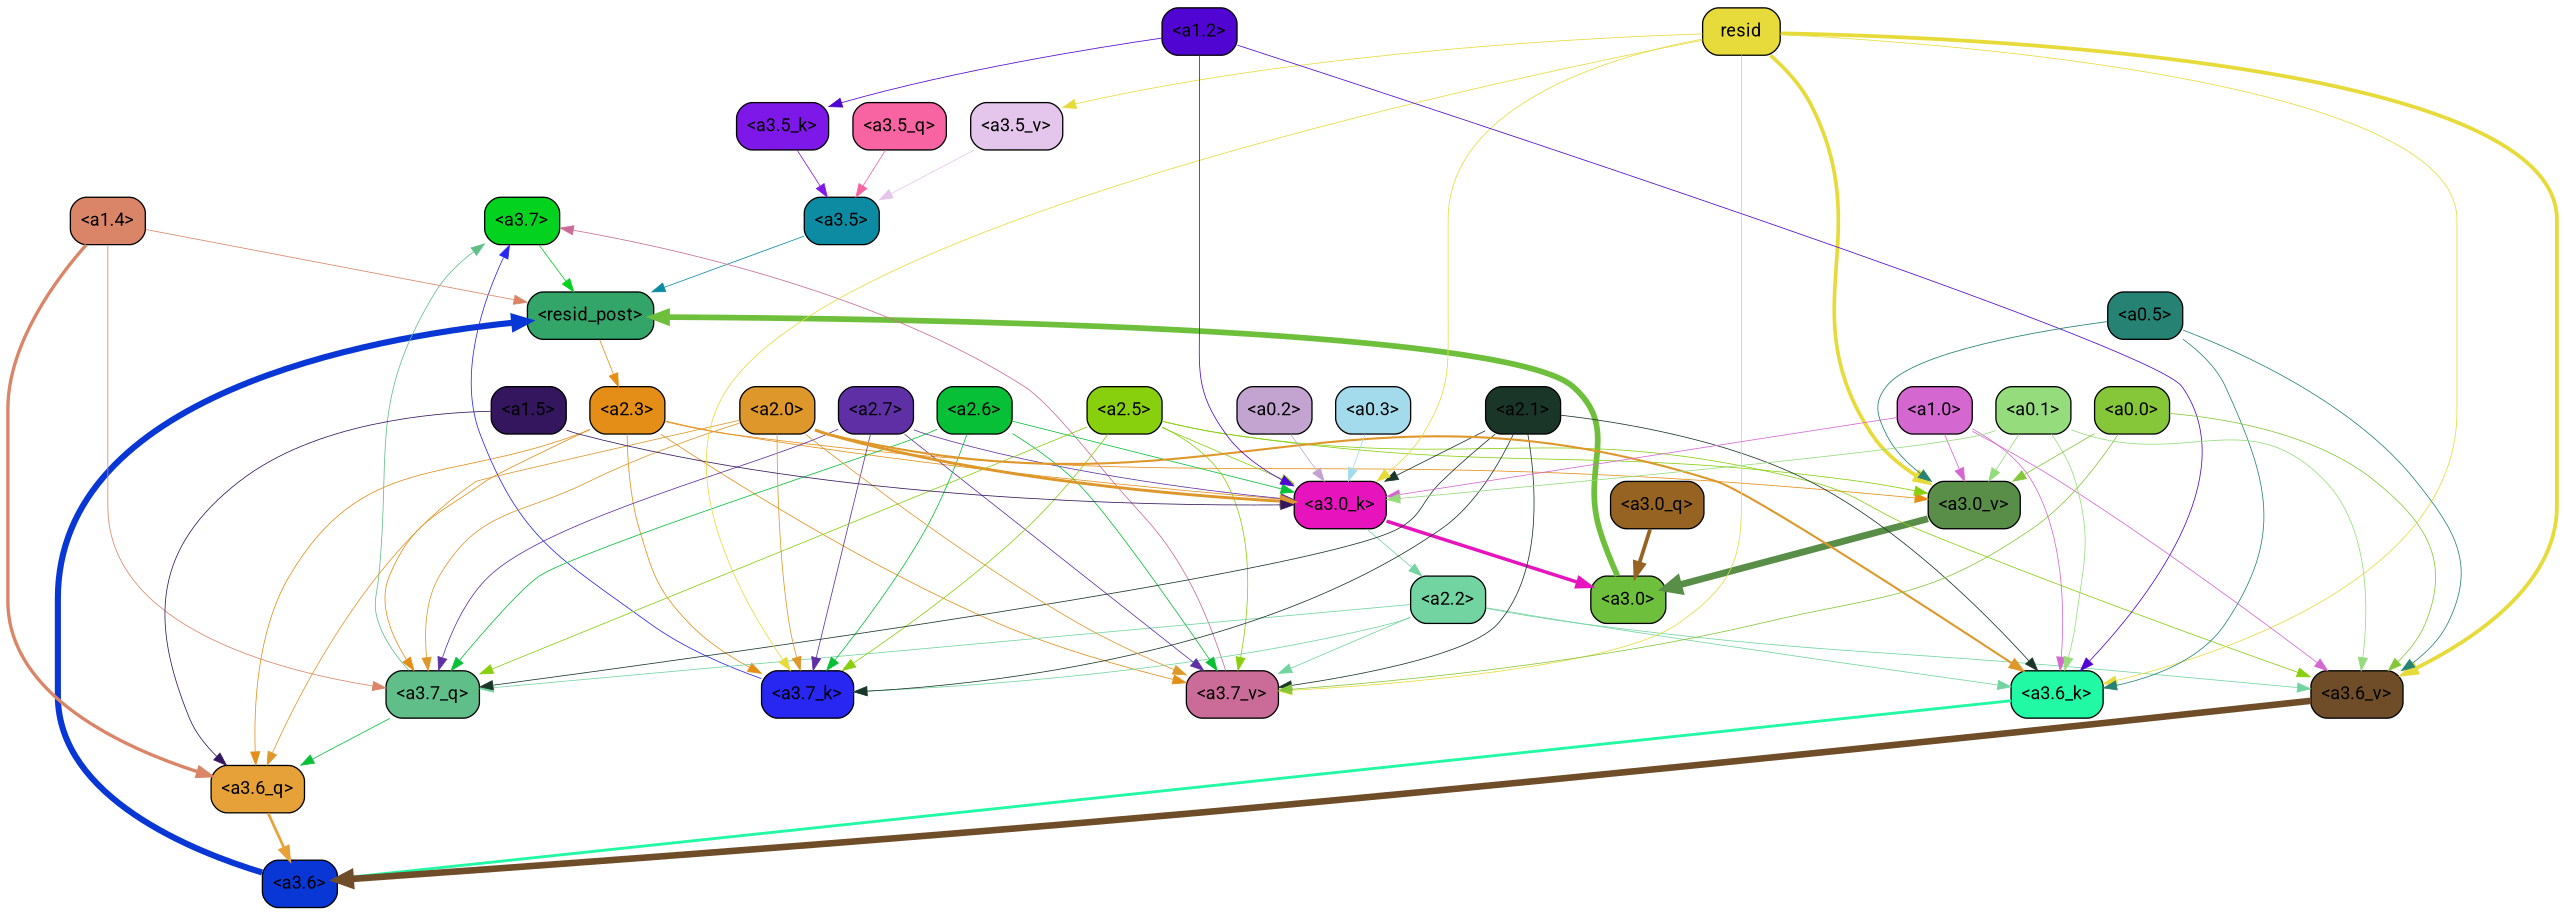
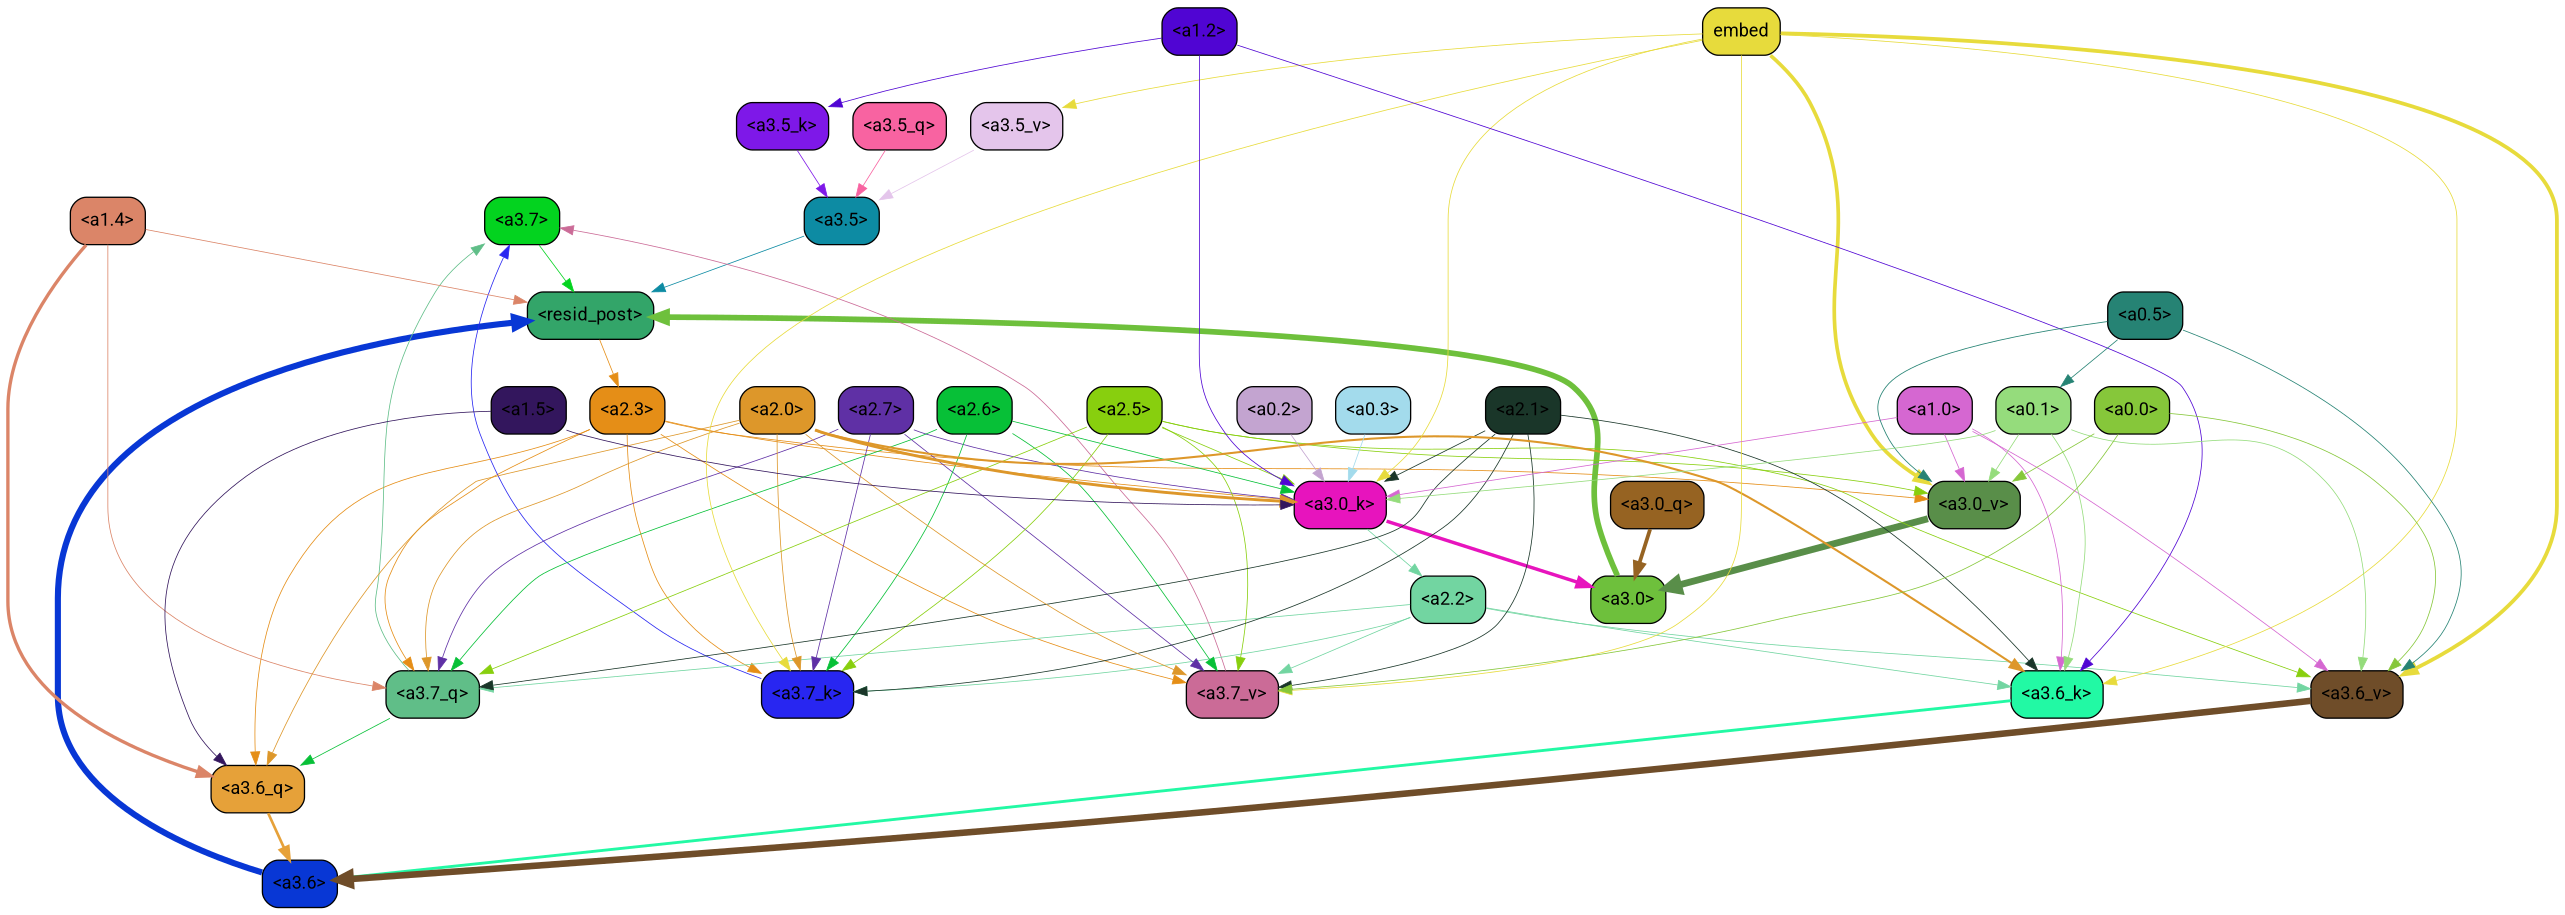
node "resid": label "resid" -> "embed"
edge "<a0.5>" -> "<a3.6_k>": now "<a0.5>" -> "<a0.1>"
